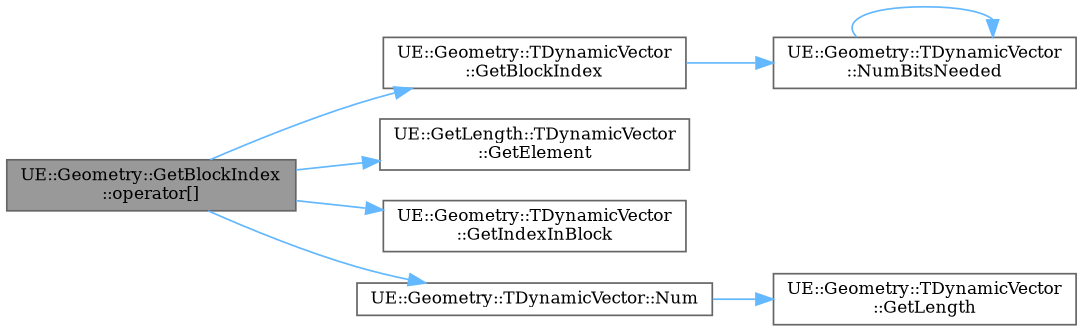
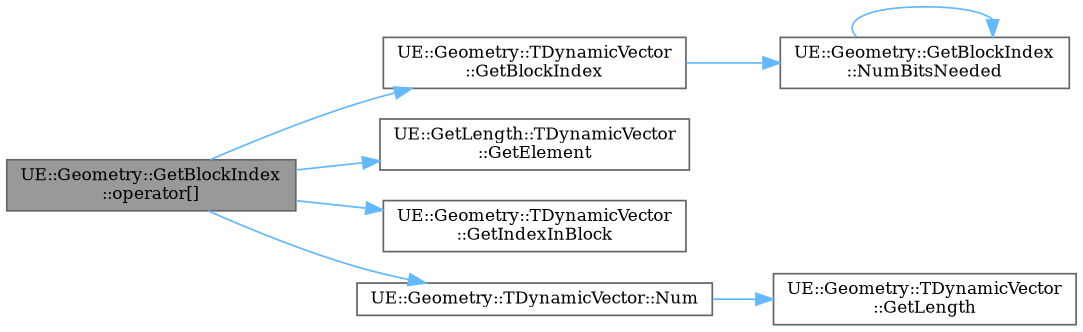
node "UE::Geometry::TDynamicVector ::NumBitsNeeded": label "UE::Geometry::TDynamicVector ::NumBitsNeeded" -> "UE::Geometry::GetBlockIndex ::NumBitsNeeded"
